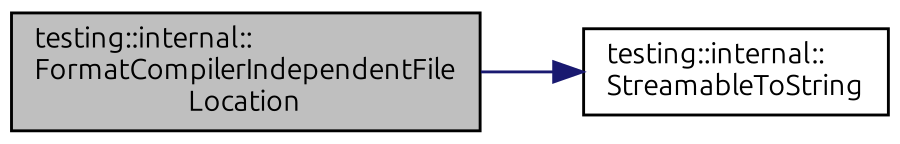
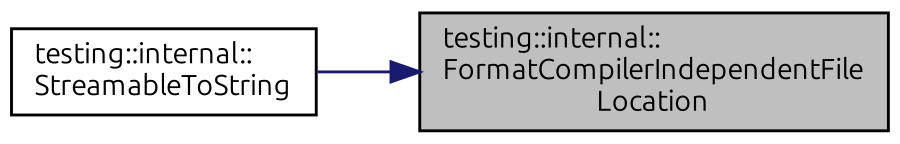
edge "testing::internal:: FormatCompilerIndependentFile Location" -> "testing::internal:: StreamableToString": reversed
